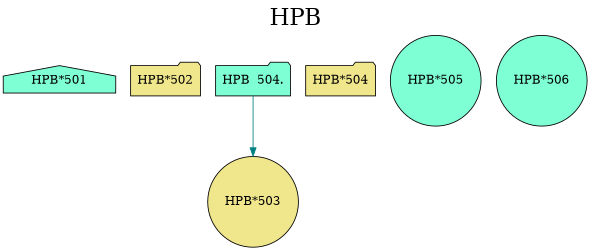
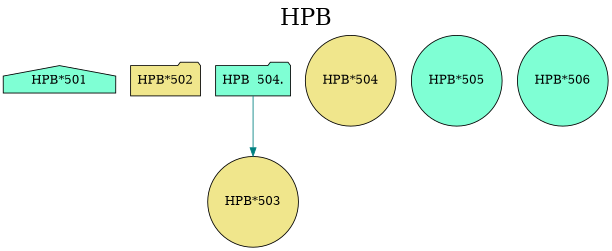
node "HPB*504": shape folder -> circle
